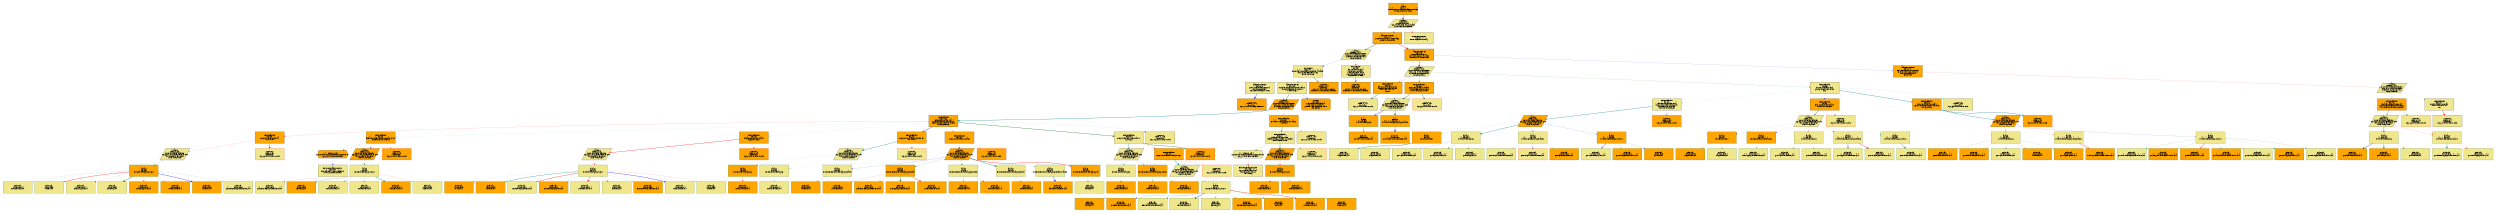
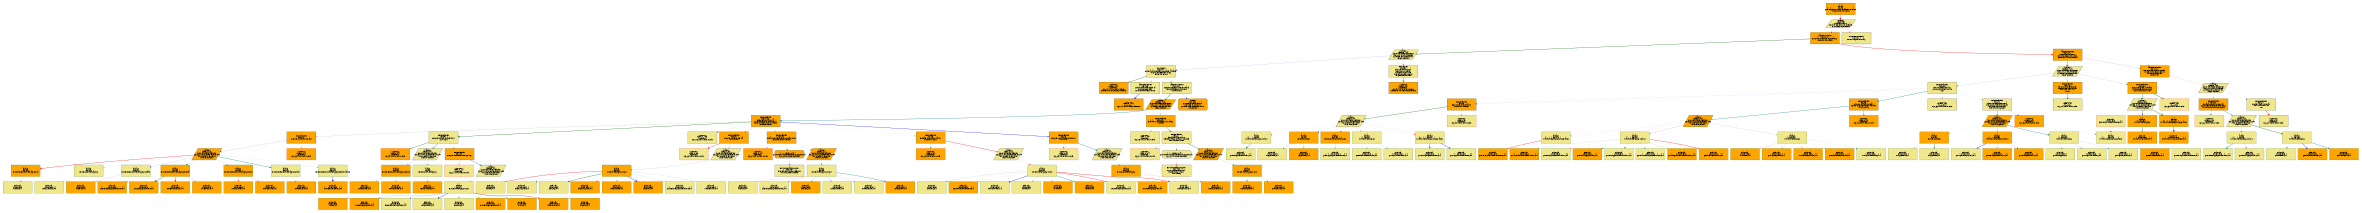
node "Code with passed Tests AMMarkerMouseOverListener.java": label "Code with passed Tests AMMarkerMouseOverListener.java" -> "Code with candidate Tests AMMarkerMouseOverListener.java"
edge "Package UAV-898 ui.vaadin.existing.mapoperations" -> "Code with passed Tests AMPriorityMouseOutListener.java": reversed
node "Code with passed Tests Assume.java": label "Code with passed Tests Assume.java" -> "Code with passed Tests AMPriorityInfoWindow.java"
node "Package UAV-846 services.extensions.areamapping.metrics": fillcolor khaki -> orange
